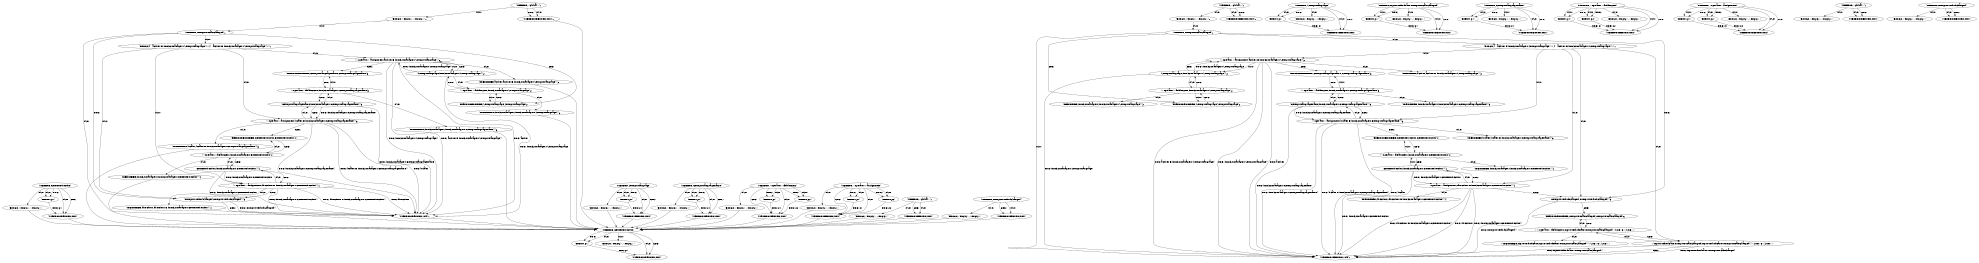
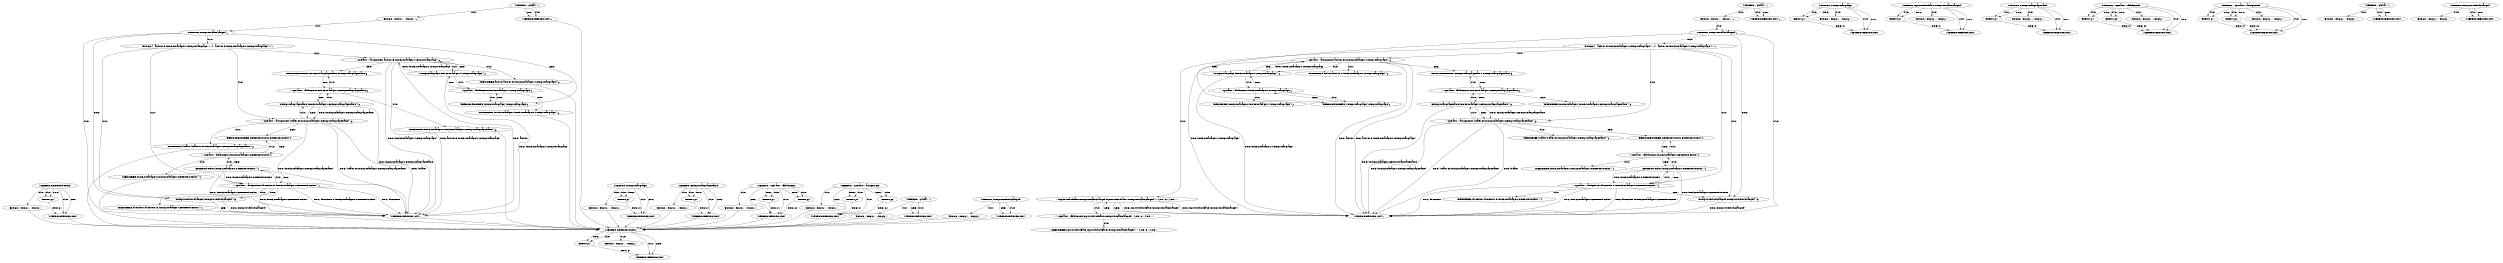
node "(FIELD_IDENTIFIER,OnInputLocaleChanged,OnInputLocaleChanged)": removed
